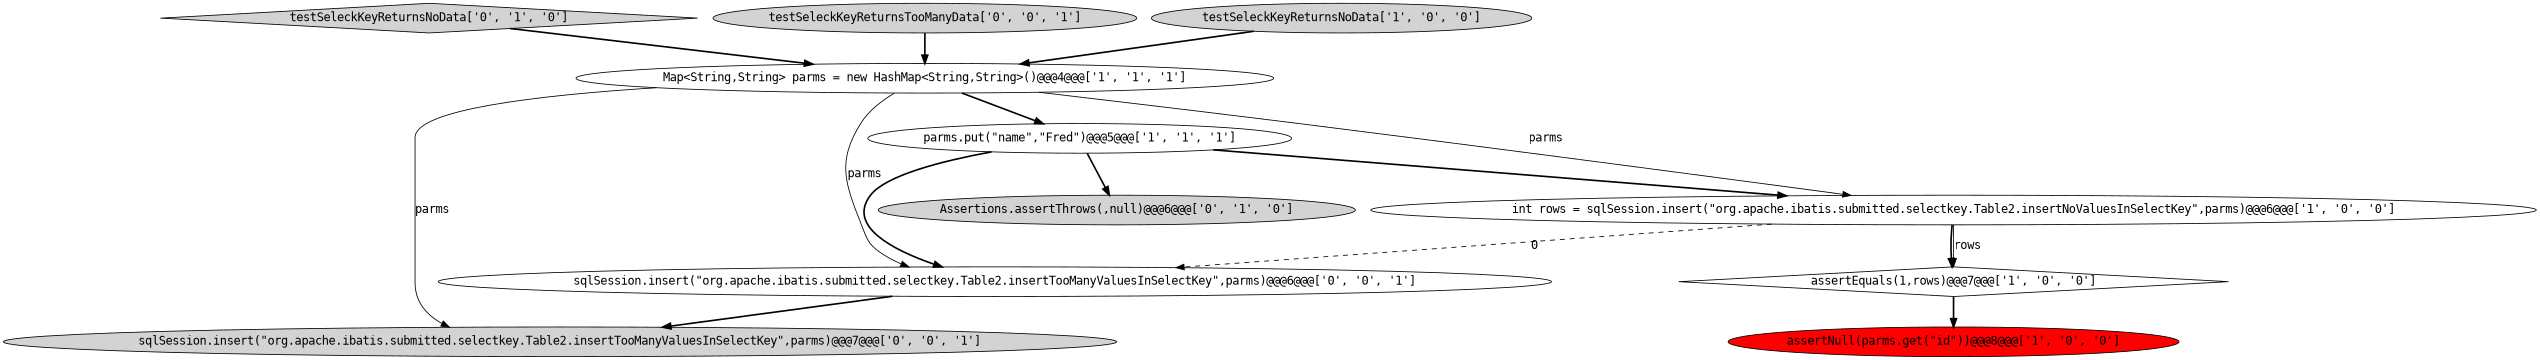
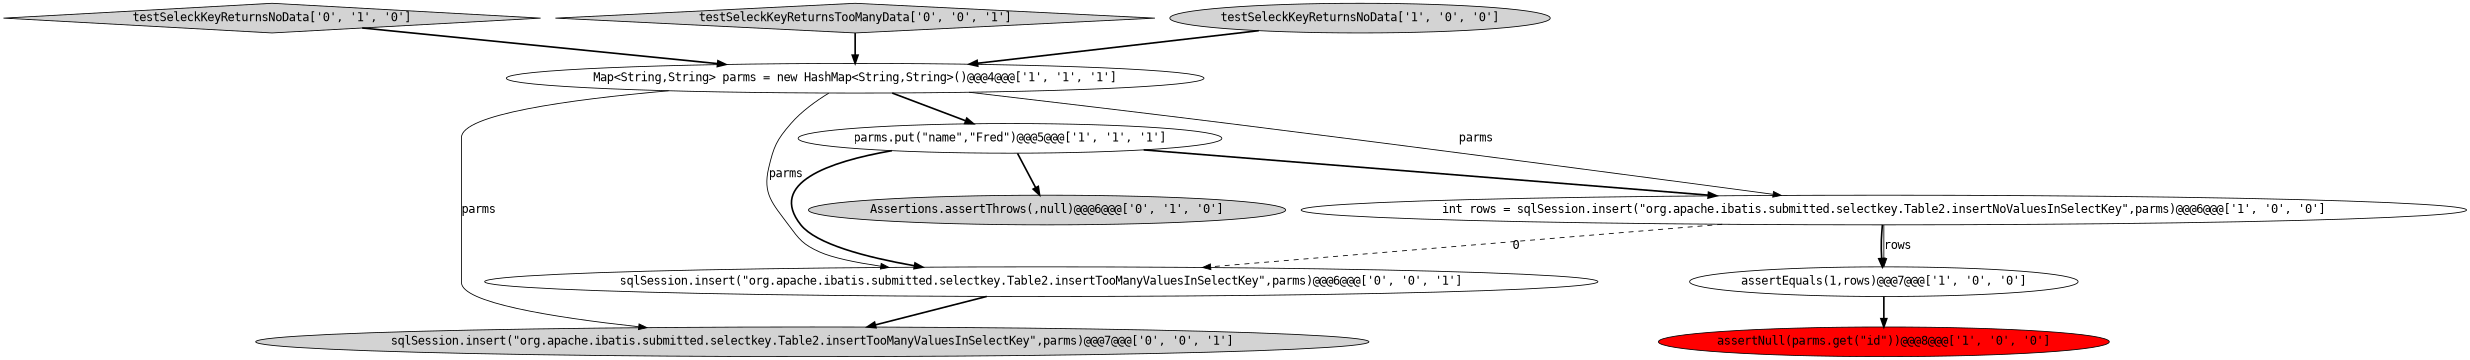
node "testSeleckKeyReturnsTooManyData['0', '0', '1']": shape ellipse -> diamond
node "assertEquals(1,rows)@@@7@@@['1', '0', '0']": shape diamond -> ellipse
